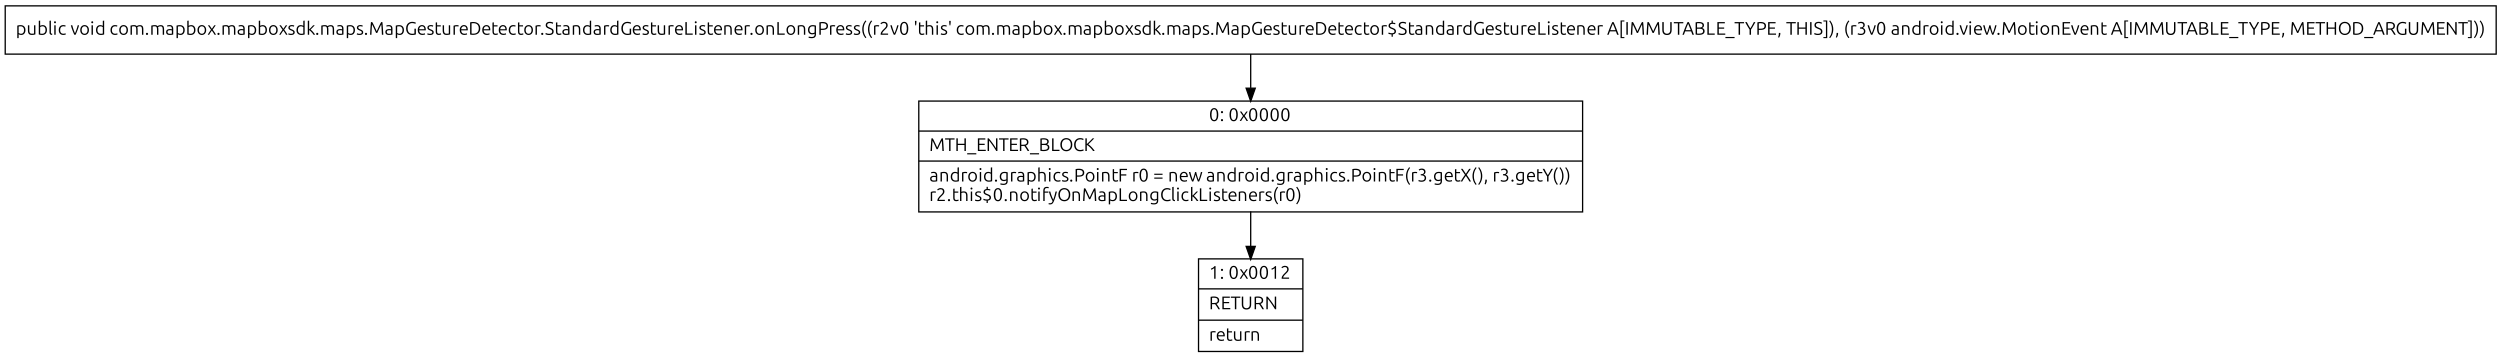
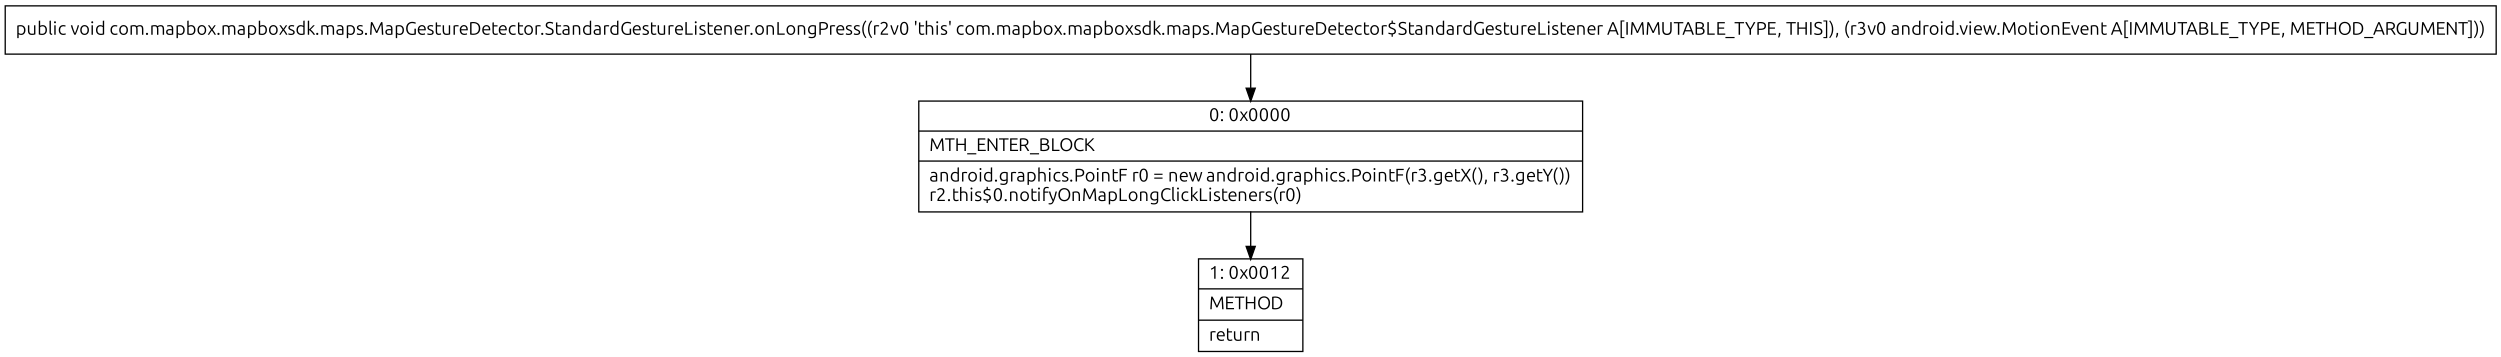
node "1: 0x0012": text "RETURN" -> "METHOD"
